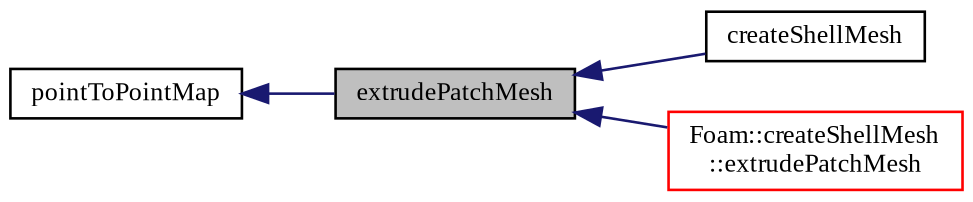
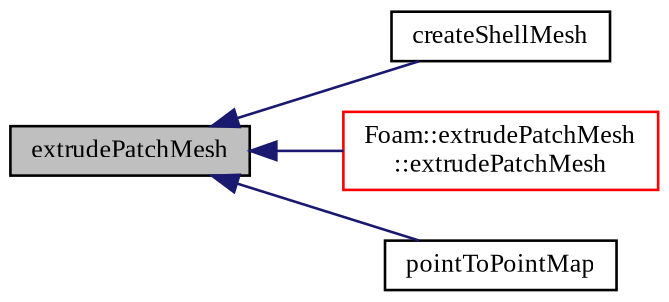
edge "extrudePatchMesh" -> "pointToPointMap": reversed
node "Foam::createShellMesh ::extrudePatchMesh": label "Foam::createShellMesh ::extrudePatchMesh" -> "Foam::extrudePatchMesh ::extrudePatchMesh"
